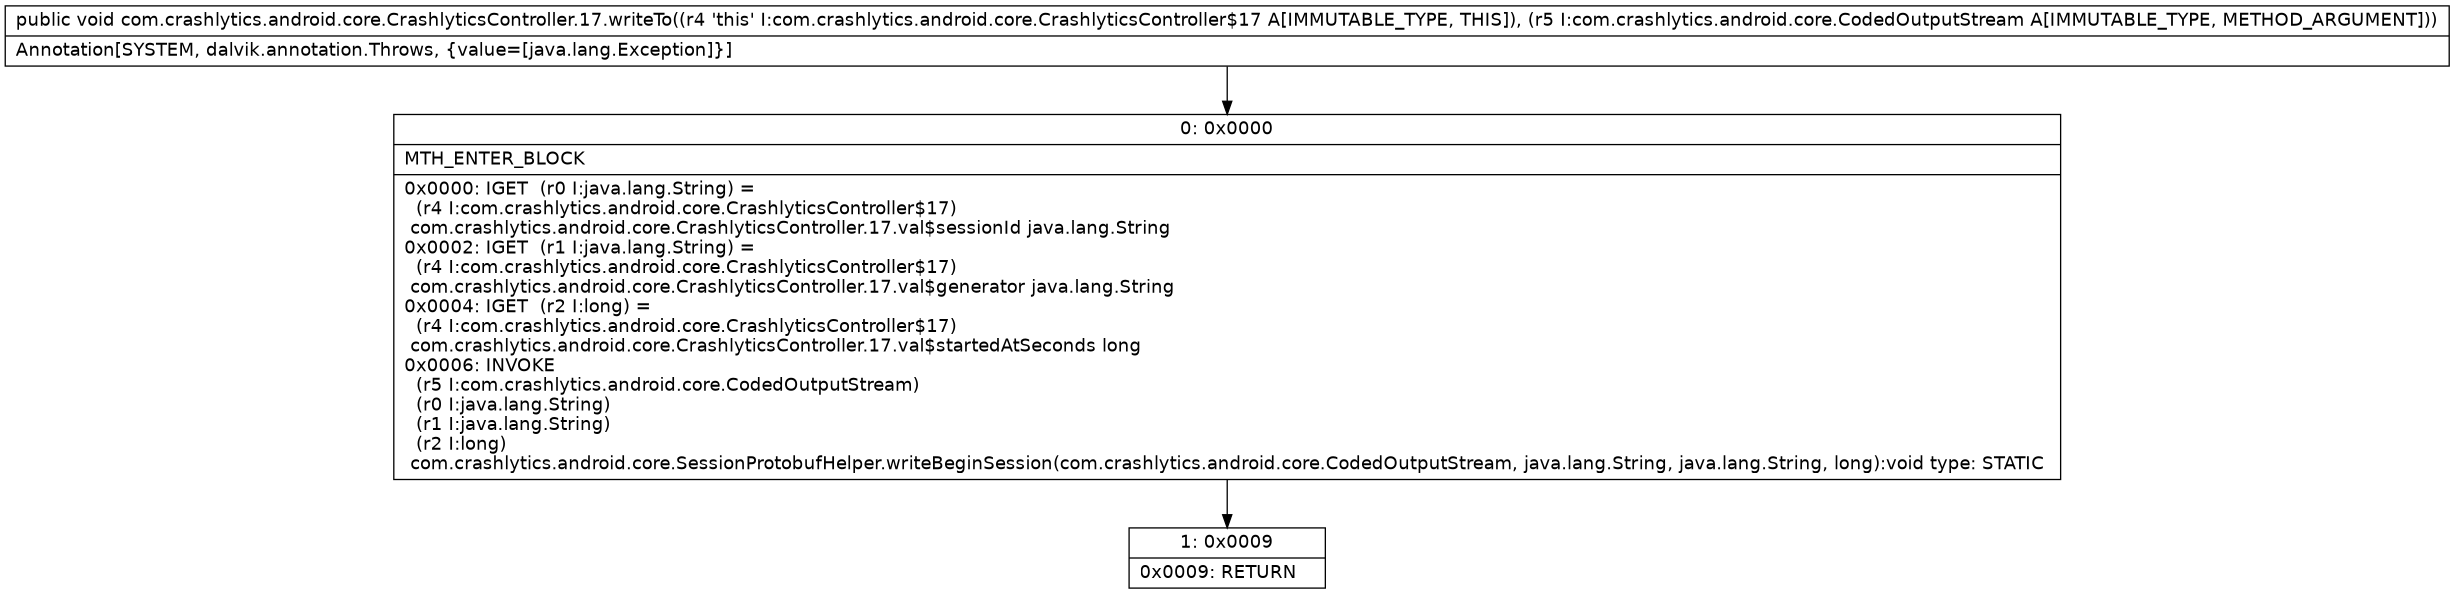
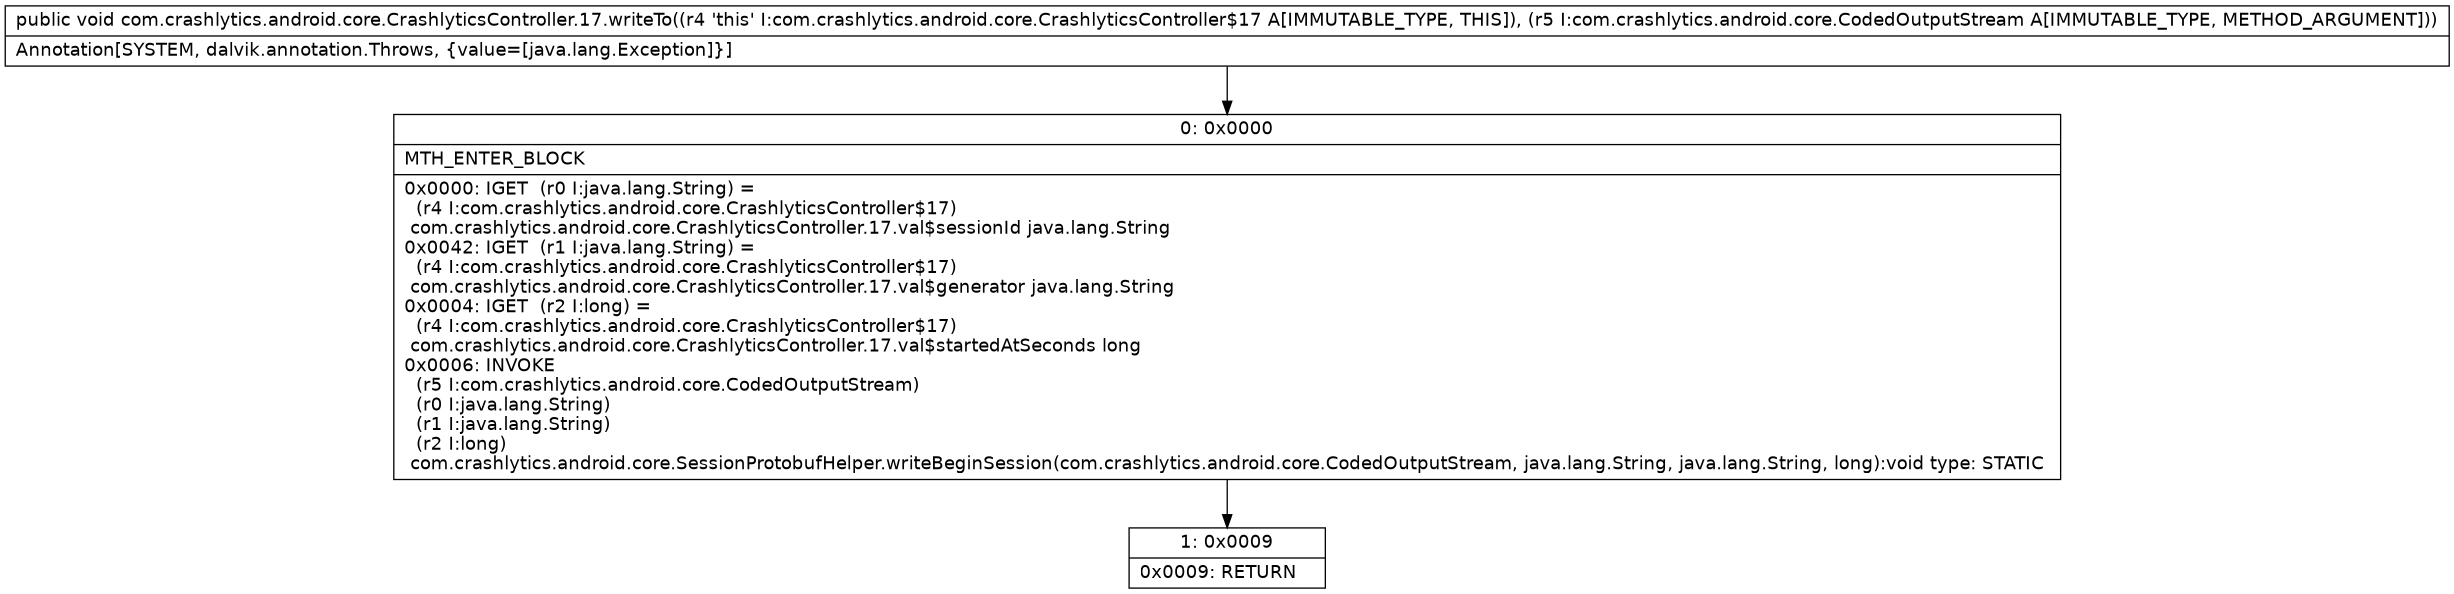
node "0: 0x0000": text "0x0002: IGET  (r1 I:java.lang.String) =" -> "0x0042: IGET  (r1 I:java.lang.String) ="
